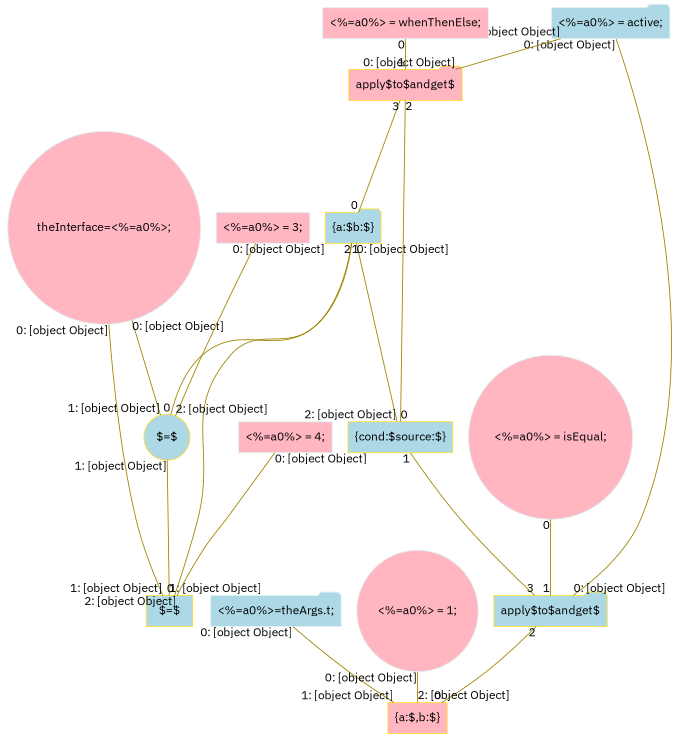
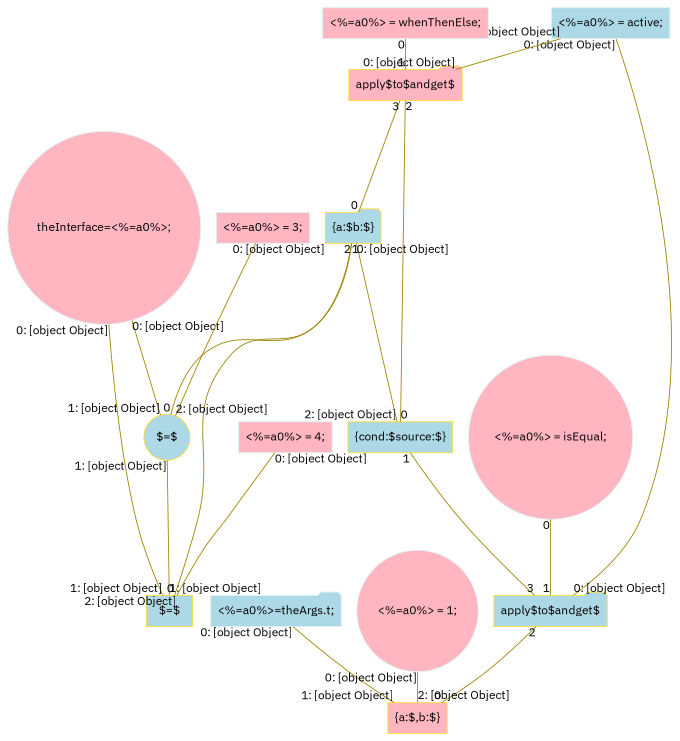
node "<%=a0%> = active;": shape folder -> box
